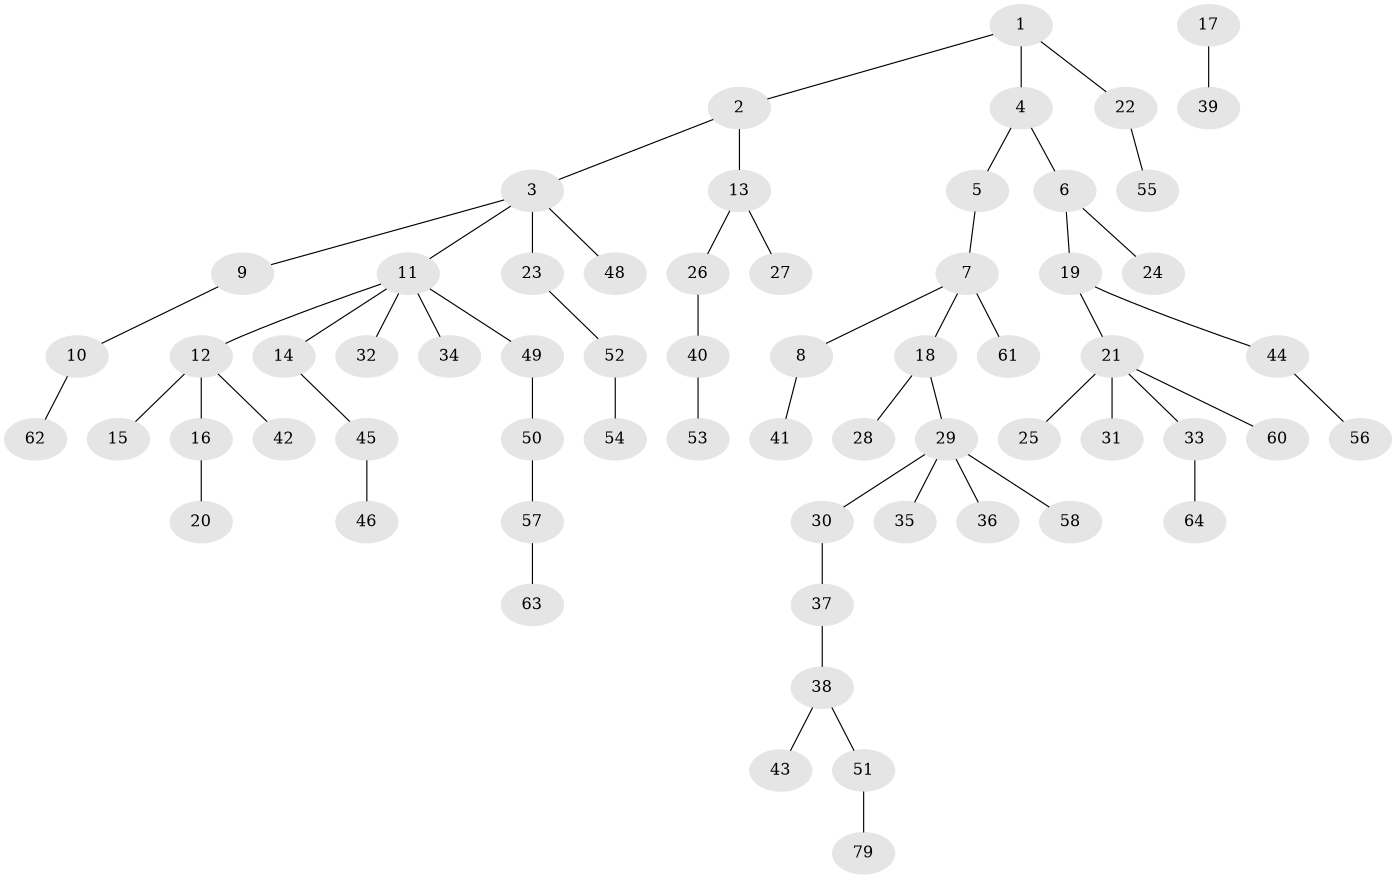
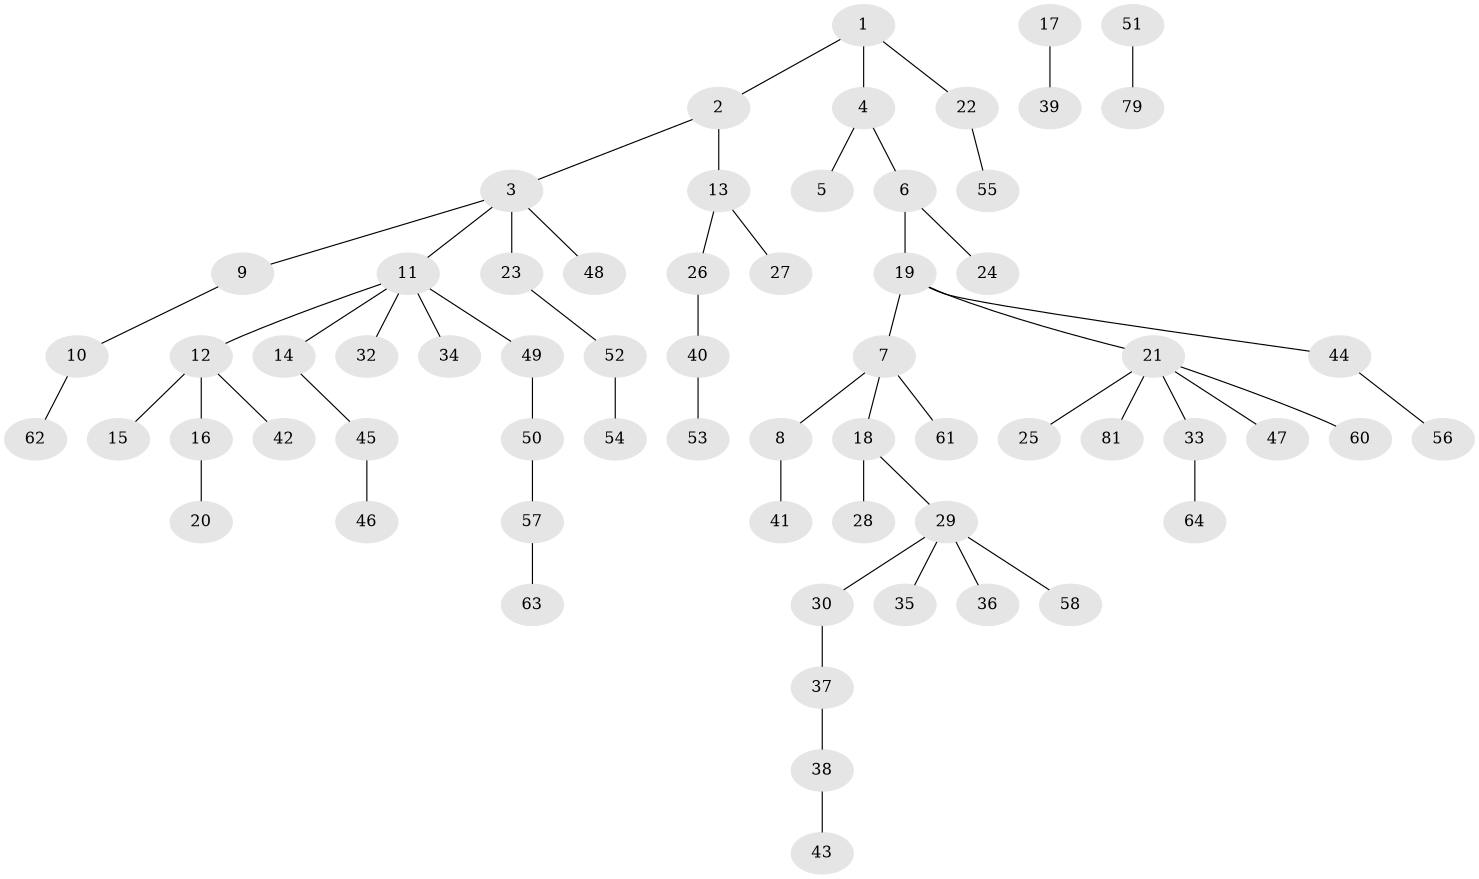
edge "5" -- "7": now "19" -- "7"
node "31": label "31" -> "81"
node "47": added
edge "38" -- "51": removed
